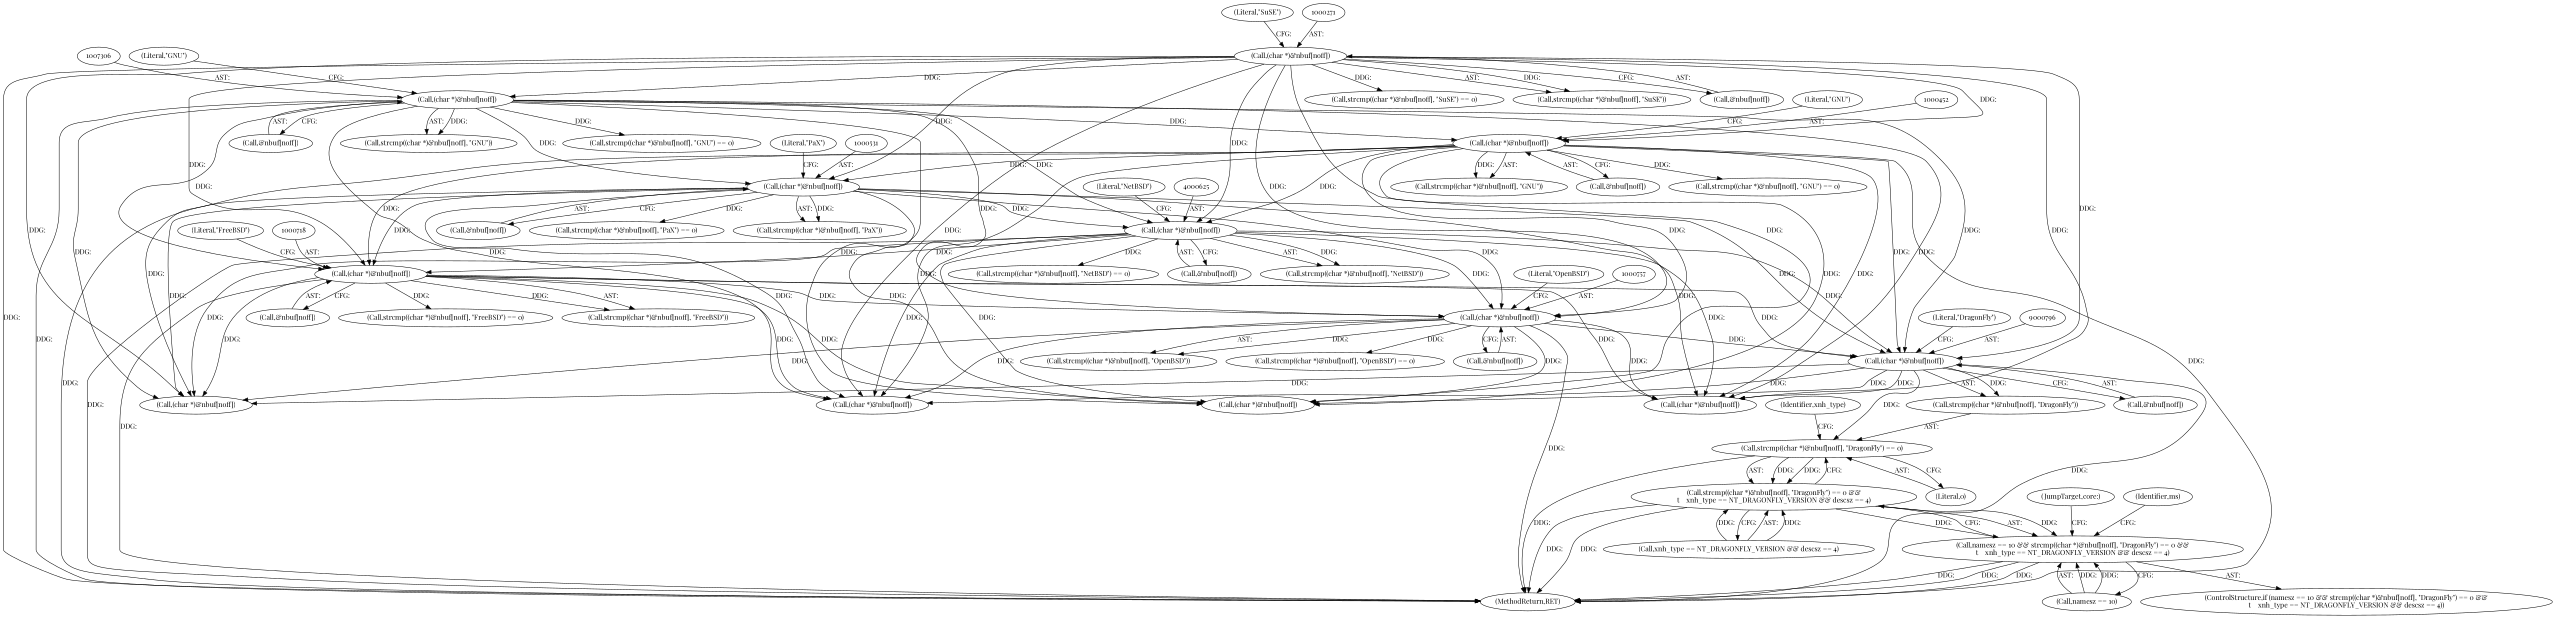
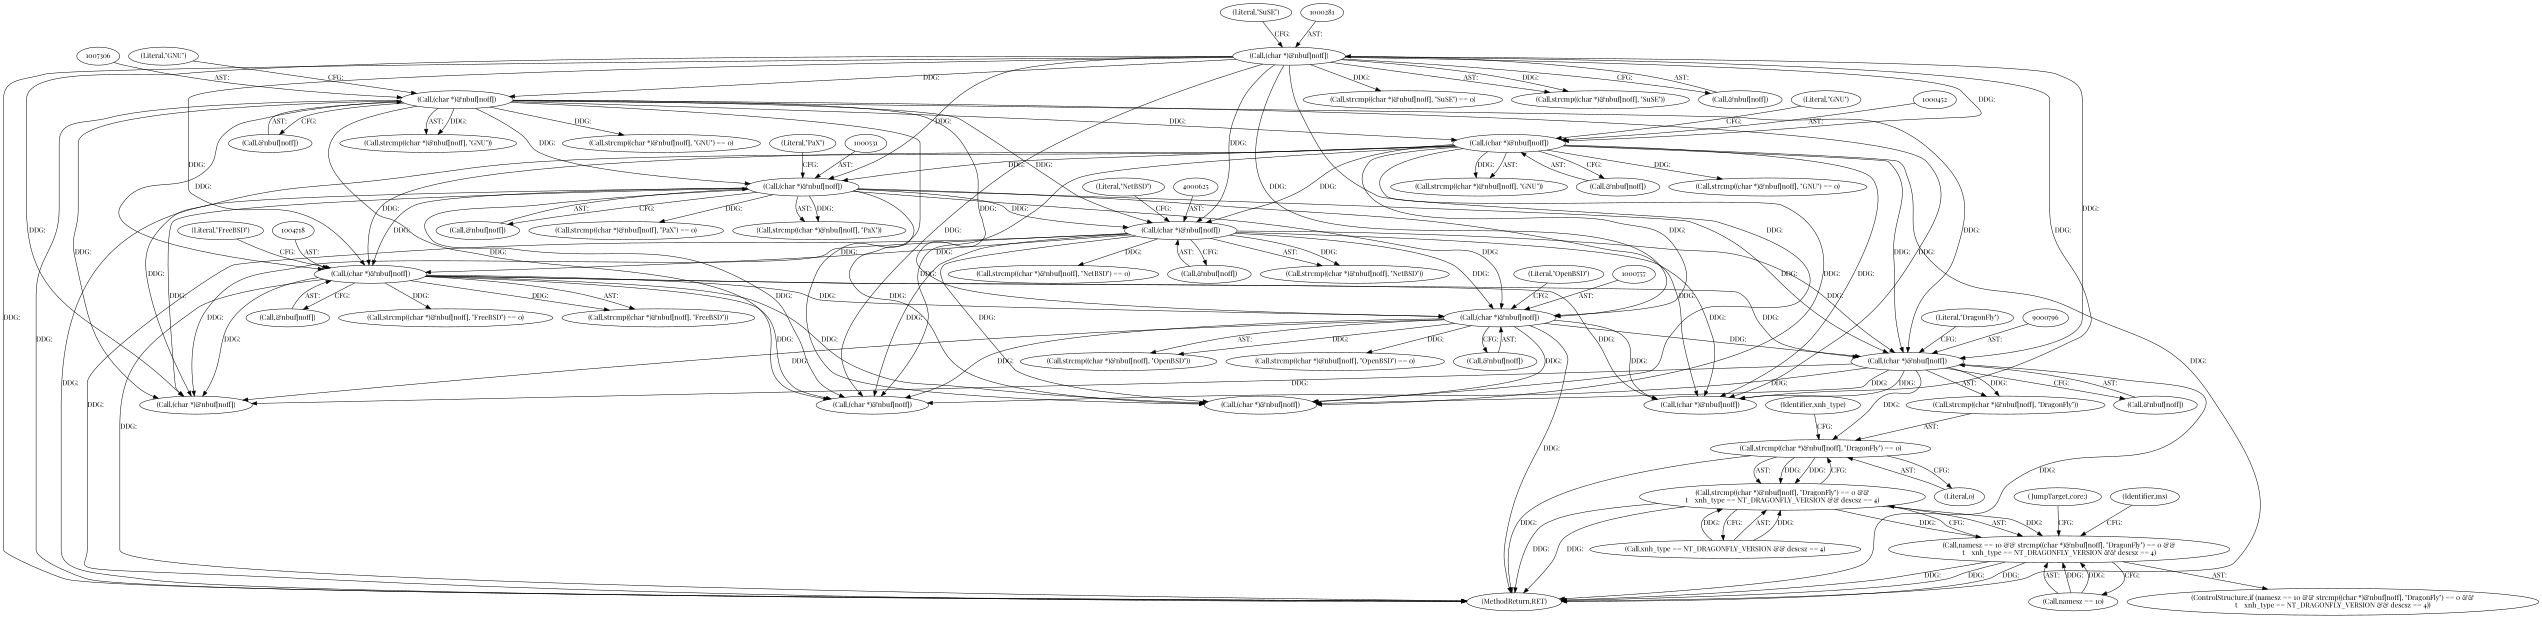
node "1000271": label "1000271" -> "1000281"
node "1000718": label "1000718" -> "1004718"
